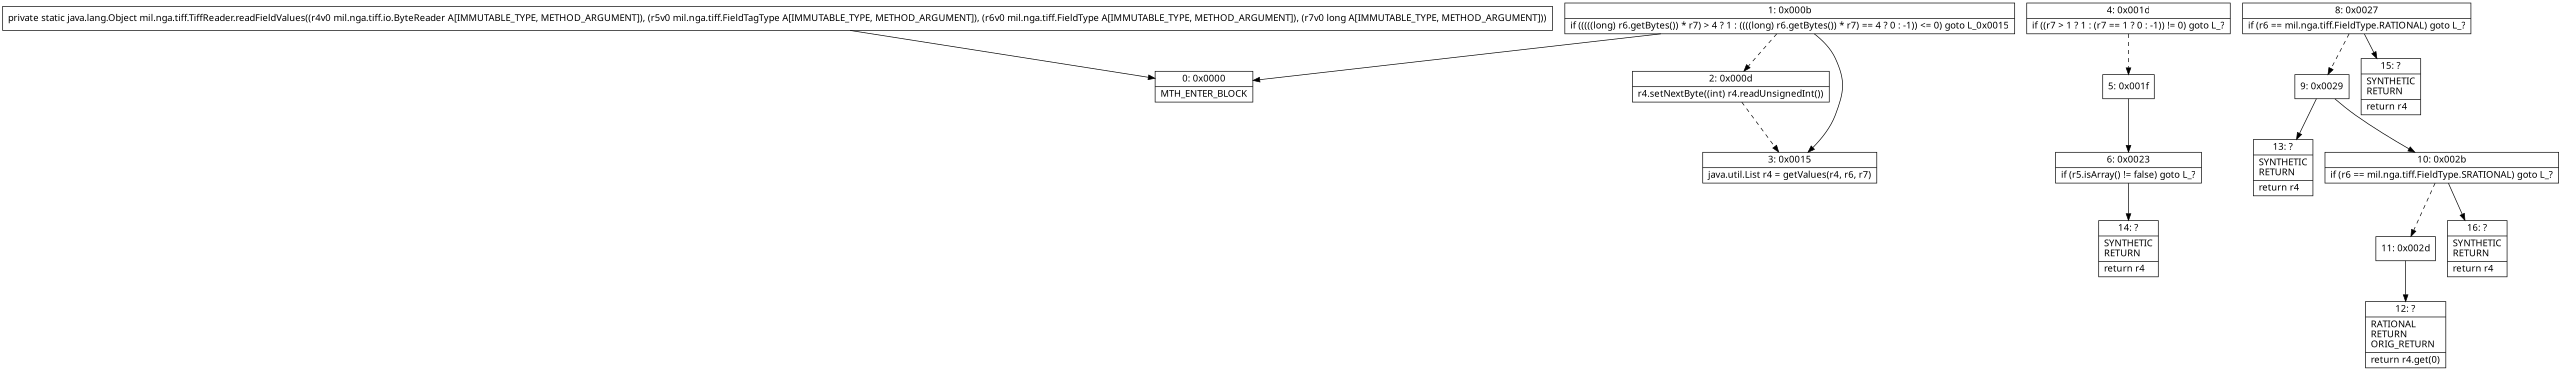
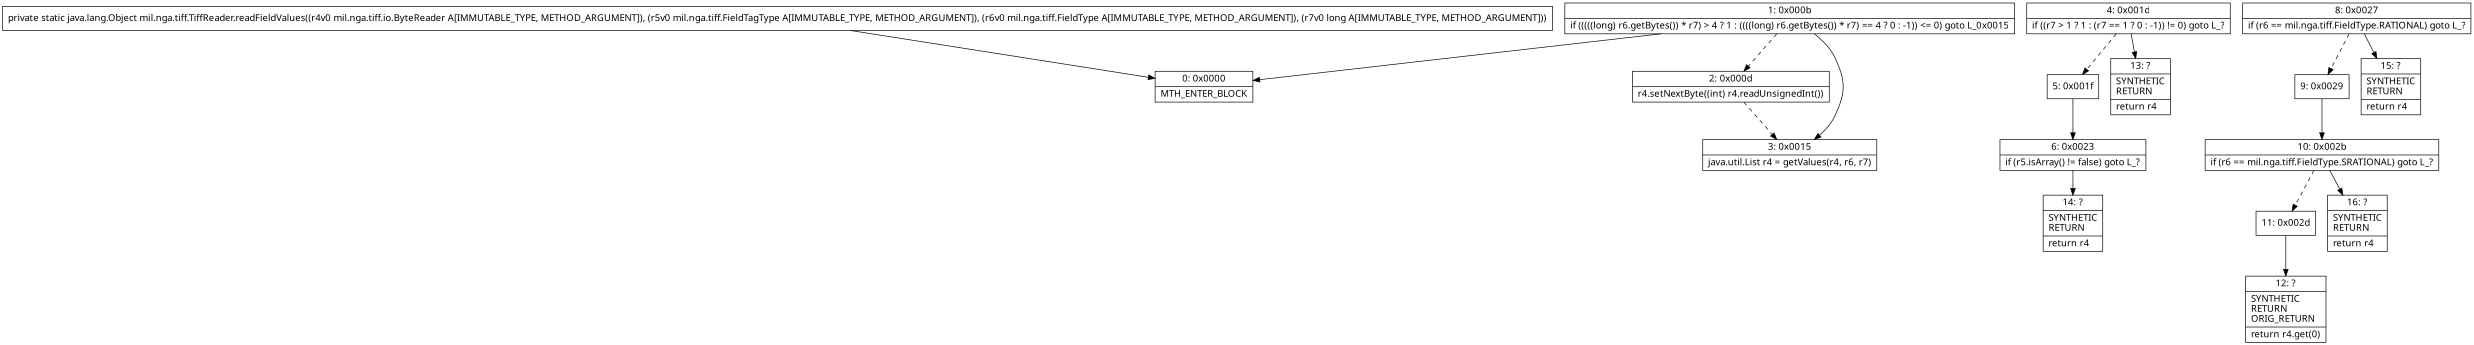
edge "9: 0x0029" -> "13: ?": now "4: 0x001d" -> "13: ?"
node "12: ?": text "RATIONAL" -> "SYNTHETIC"
